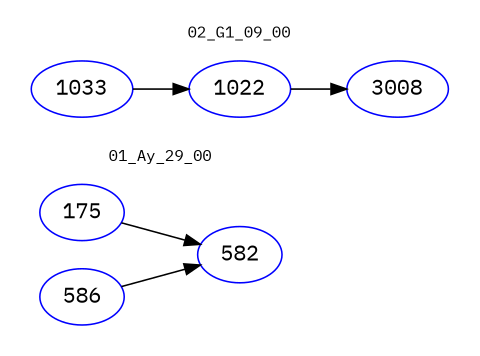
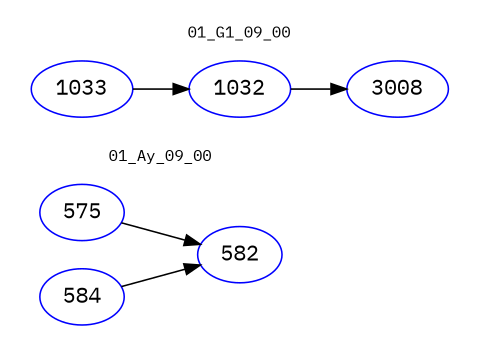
cluster "02_G1_09_00": label "02_G1_09_00" -> "01_G1_09_00"
node "1022": label "1022" -> "1032"
cluster "01_Ay_29_00": label "01_Ay_29_00" -> "01_Ay_09_00"
node "175": label "175" -> "575"
node "586": label "586" -> "584"
